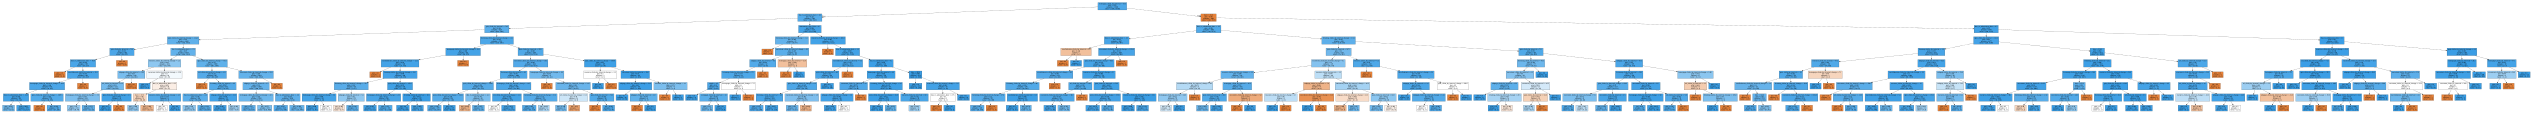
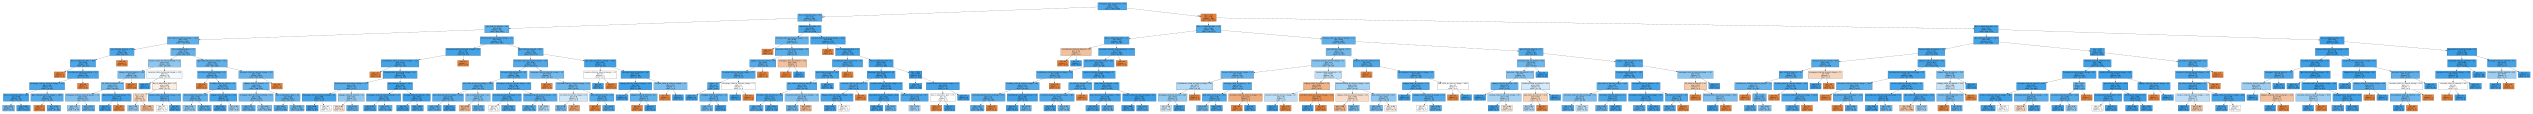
node "gini = 0.108 samples = 1252 value = [72, 1180]": fillcolor #399de5ef -> #e581397f
